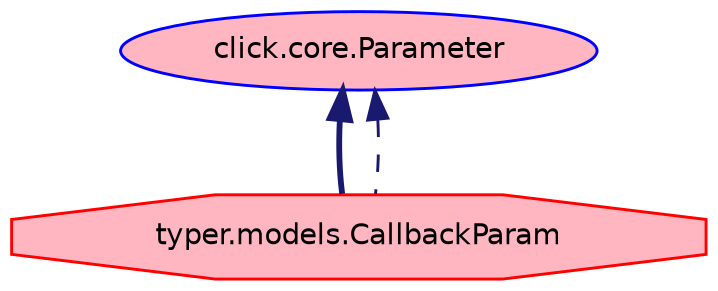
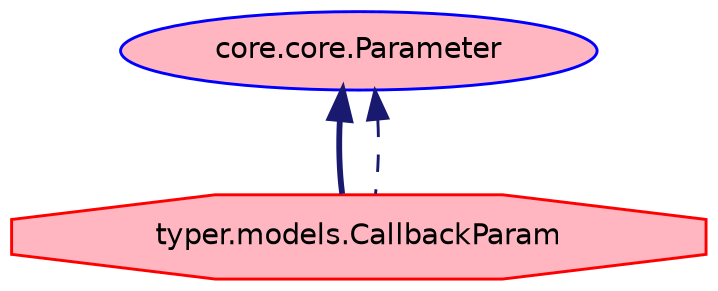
node "click.core.Parameter": label "click.core.Parameter" -> "core.core.Parameter"
